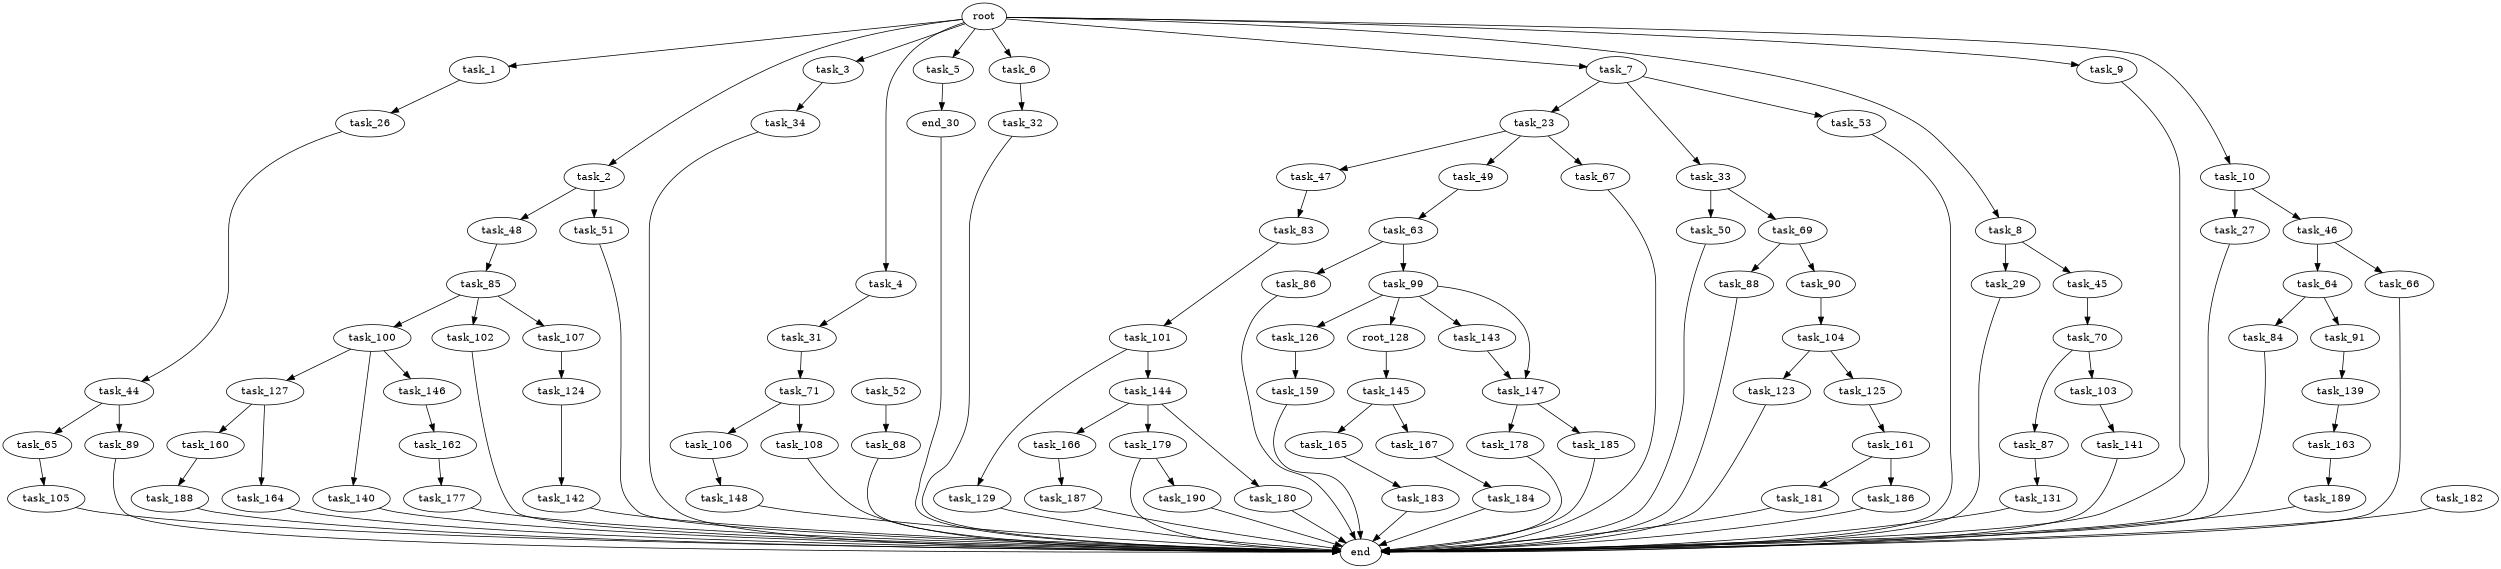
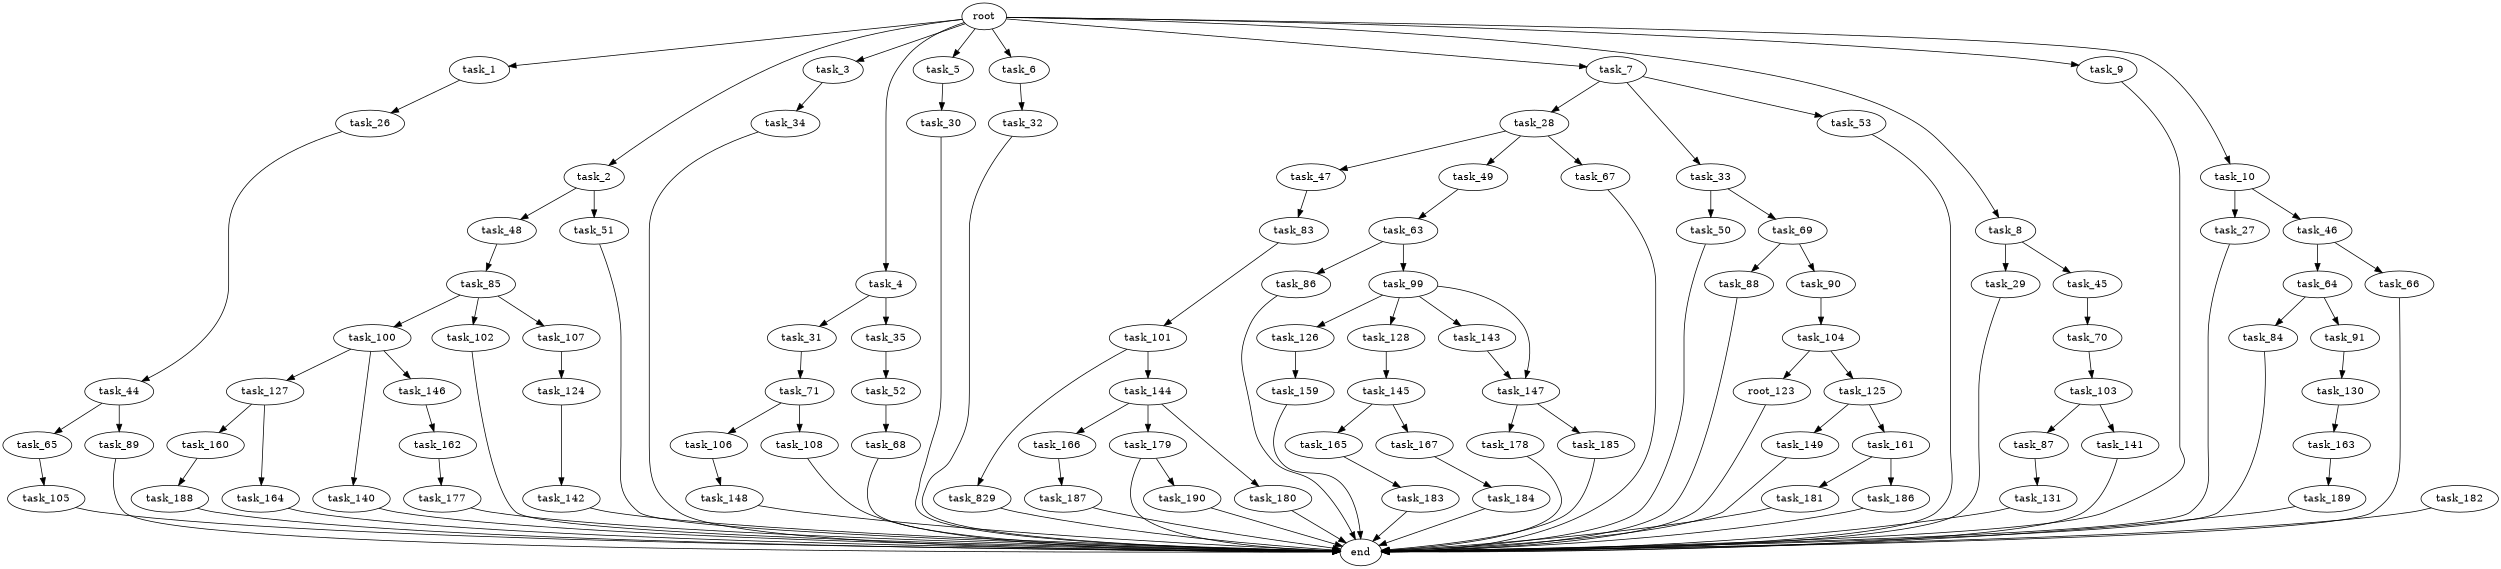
node "end_30": label "end_30" -> "task_30"
node "task_23": label "task_23" -> "task_28"
node "task_35": added
node "root_128": label "root_128" -> "task_128"
edge "task_70" -> "task_87": now "task_103" -> "task_87"
node "task_123": label "task_123" -> "root_123"
node "task_139": label "task_139" -> "task_130"
node "task_149": added
node "task_129": label "task_129" -> "task_829"
